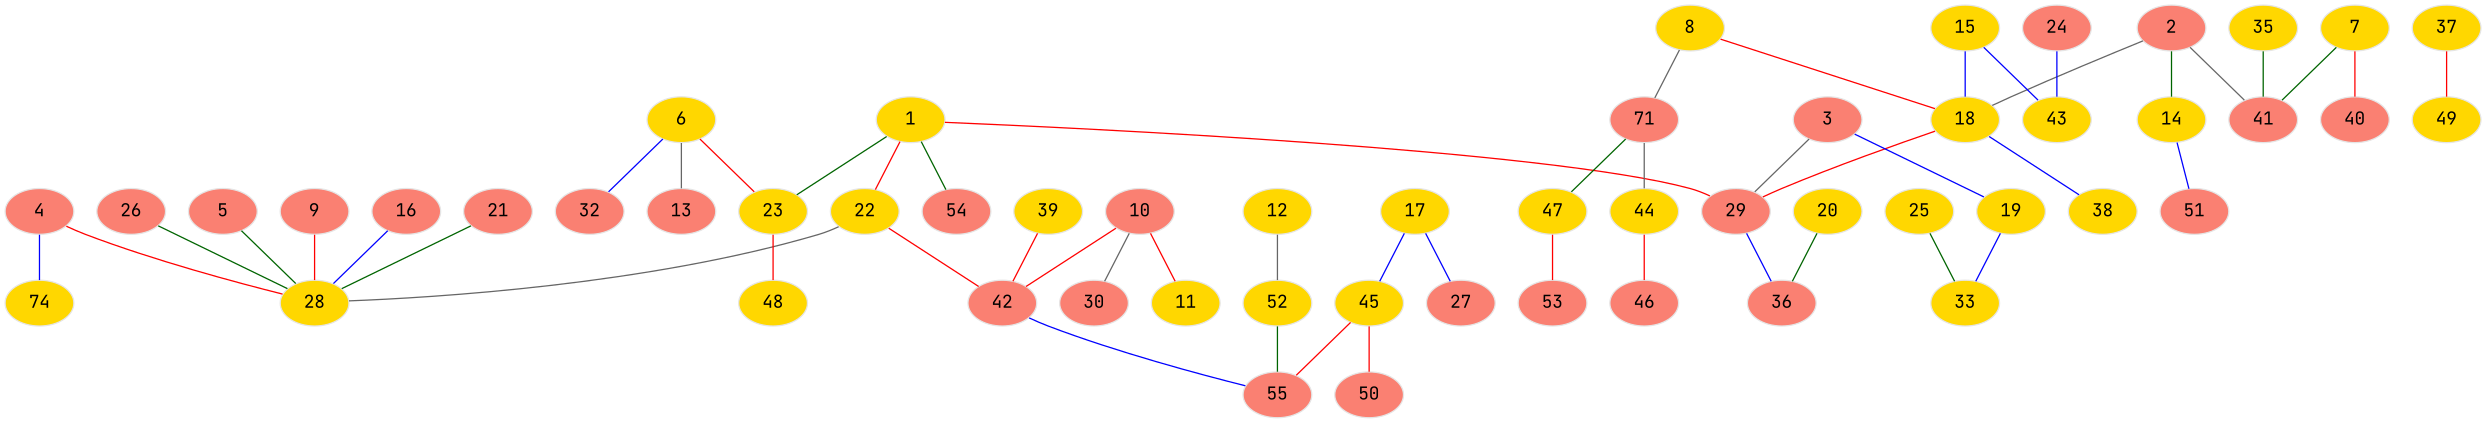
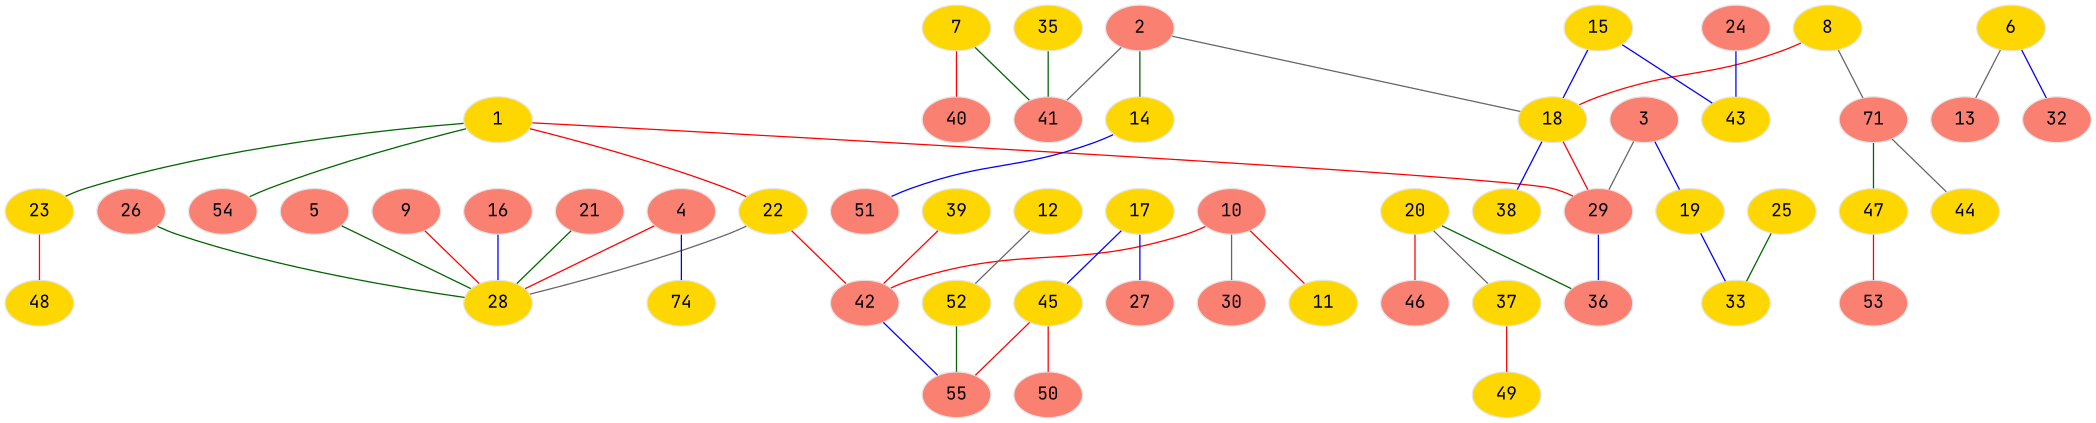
edge "6" -- "23": removed
edge "20" -- "37": added
edge "44" -- "46": now "20" -- "46"
